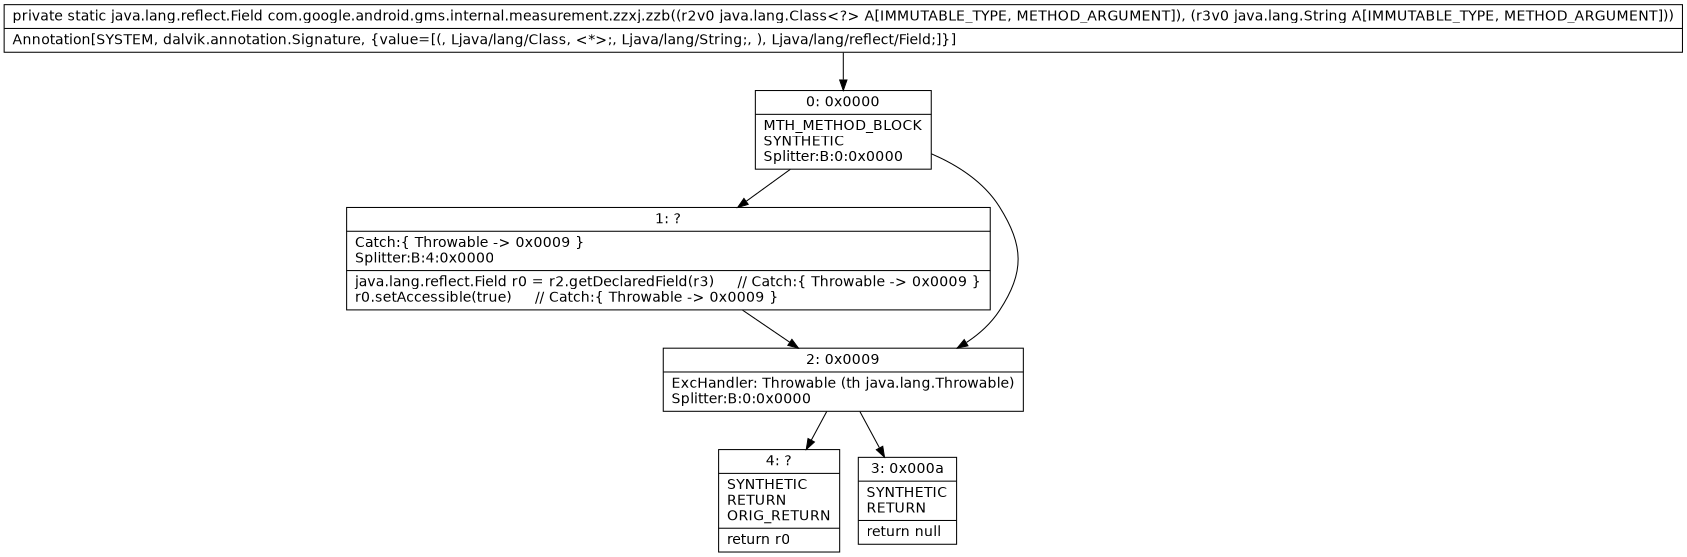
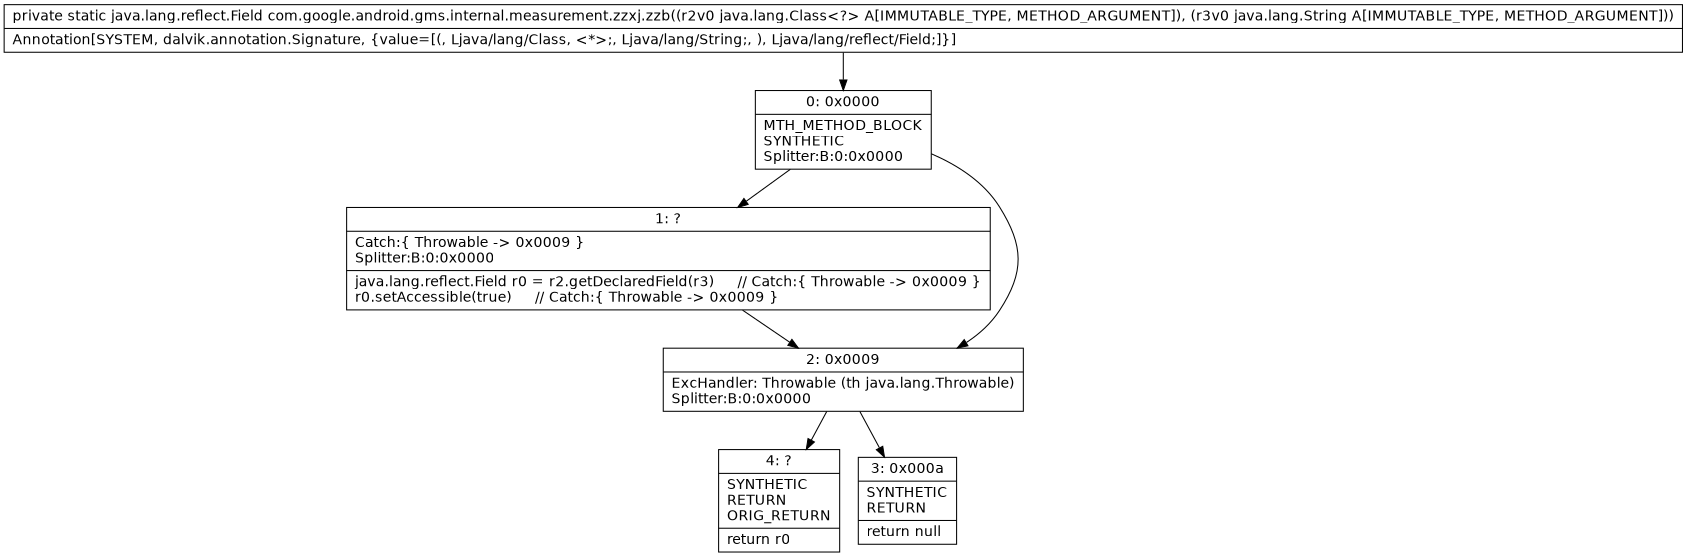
node "1: ?": text "Splitter:B:4:0x0000" -> "Splitter:B:0:0x0000"
